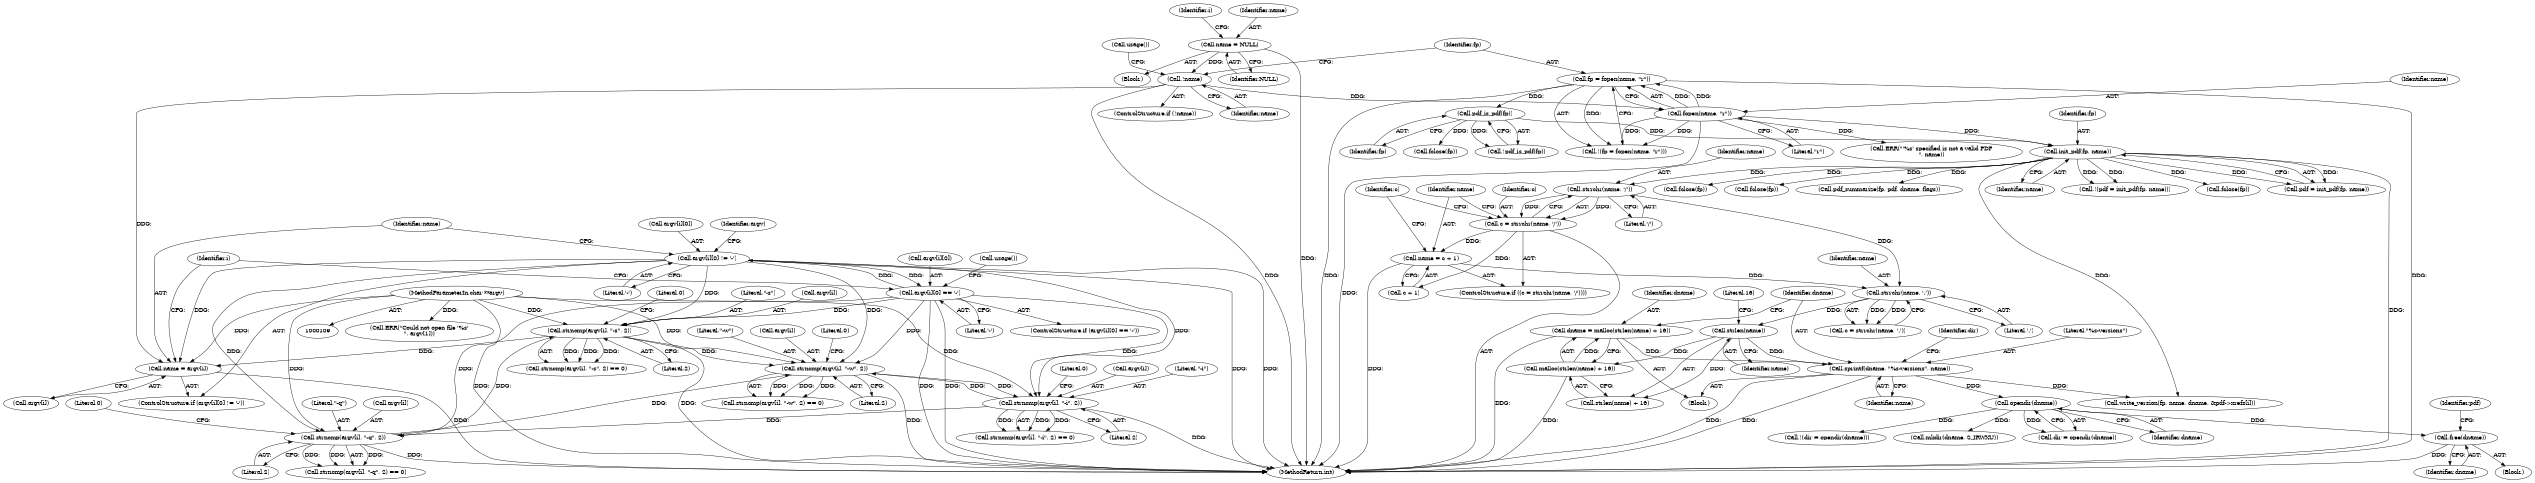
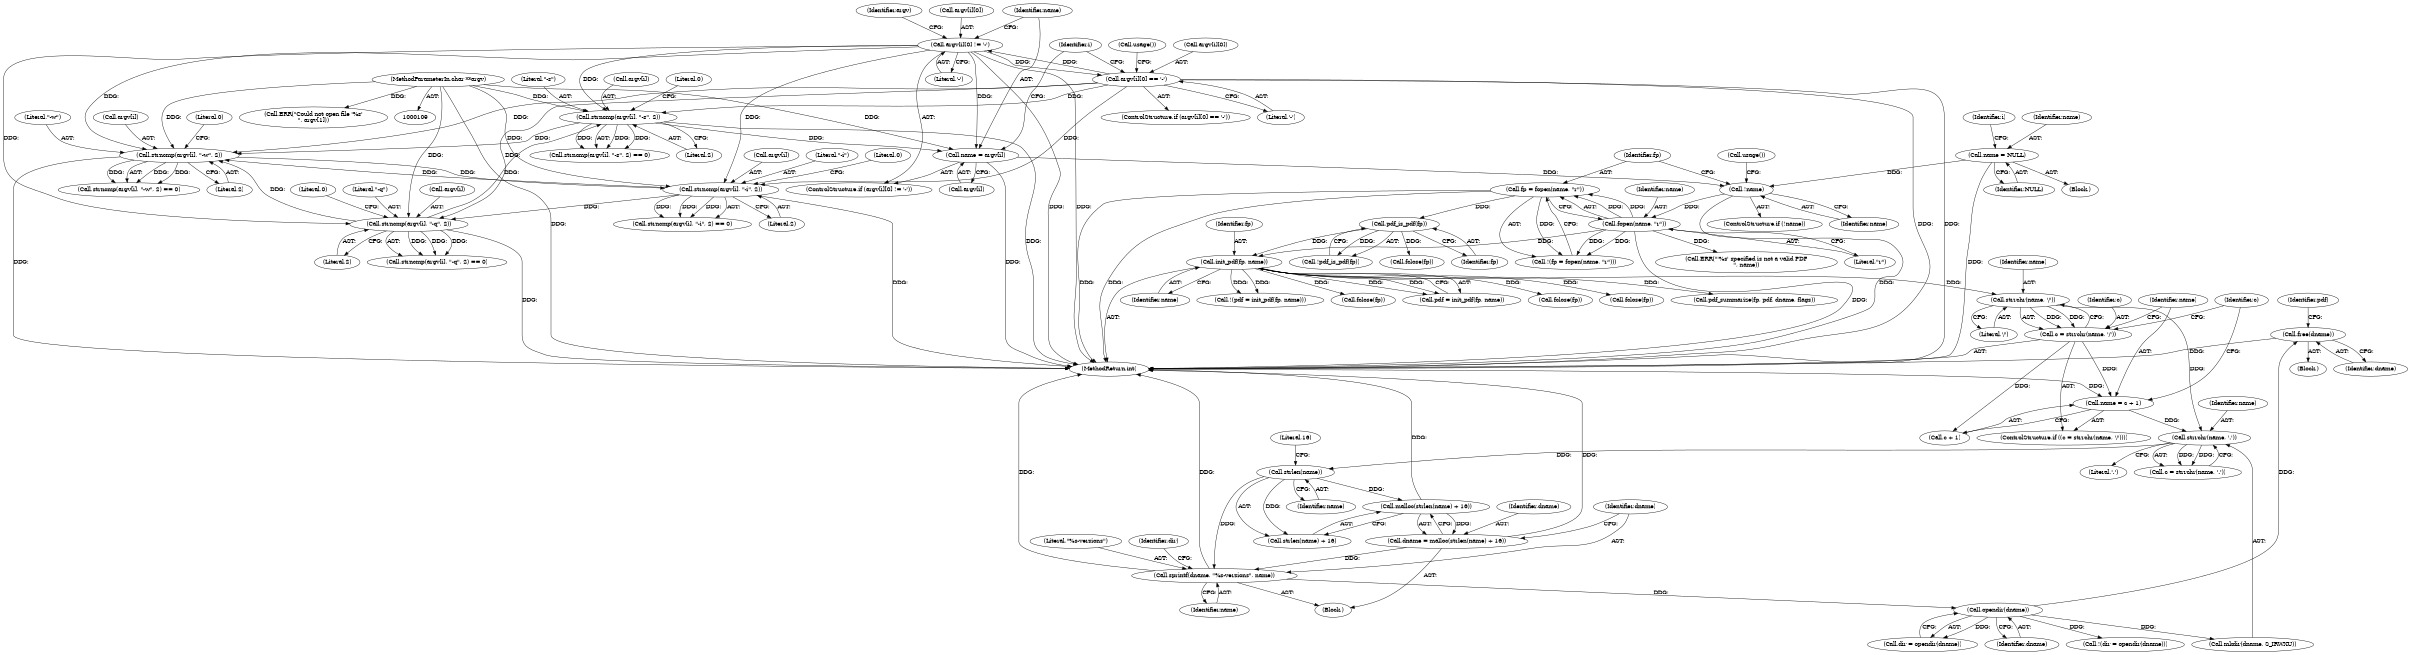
edge "(Call,!name)" -> "(Call,name = argv[i])": reversed
edge "(Literal,'.')" -> "(Call,strrchr(name, '.'))": now "(Call,mkdir(dname, S_IRWXU))" -> "(Call,strrchr(name, '.'))"
edge "(Call,init_pdf(fp, name))" -> "(MethodReturn,int)": label "DDG: " -> "AST: "
edge "(Call,name = c + 1)" -> "(MethodReturn,int)": reversed
node "(Call,write_version(fp, name, dname, &pdf->xrefs[i]))": removed
